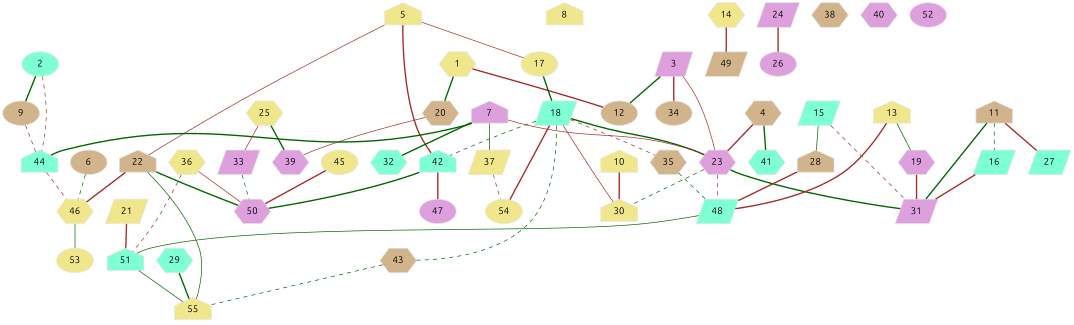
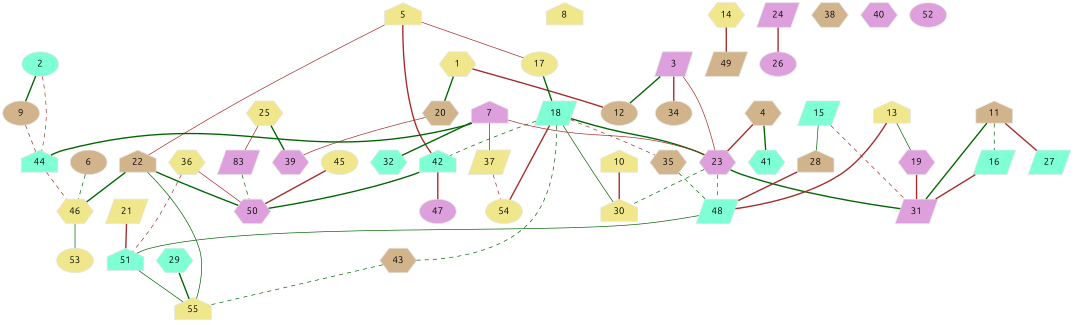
node "33": label "33" -> "83"
edge "18" -- "30": color brown -> darkgreen
edge "22" -- "46": color brown -> darkgreen
